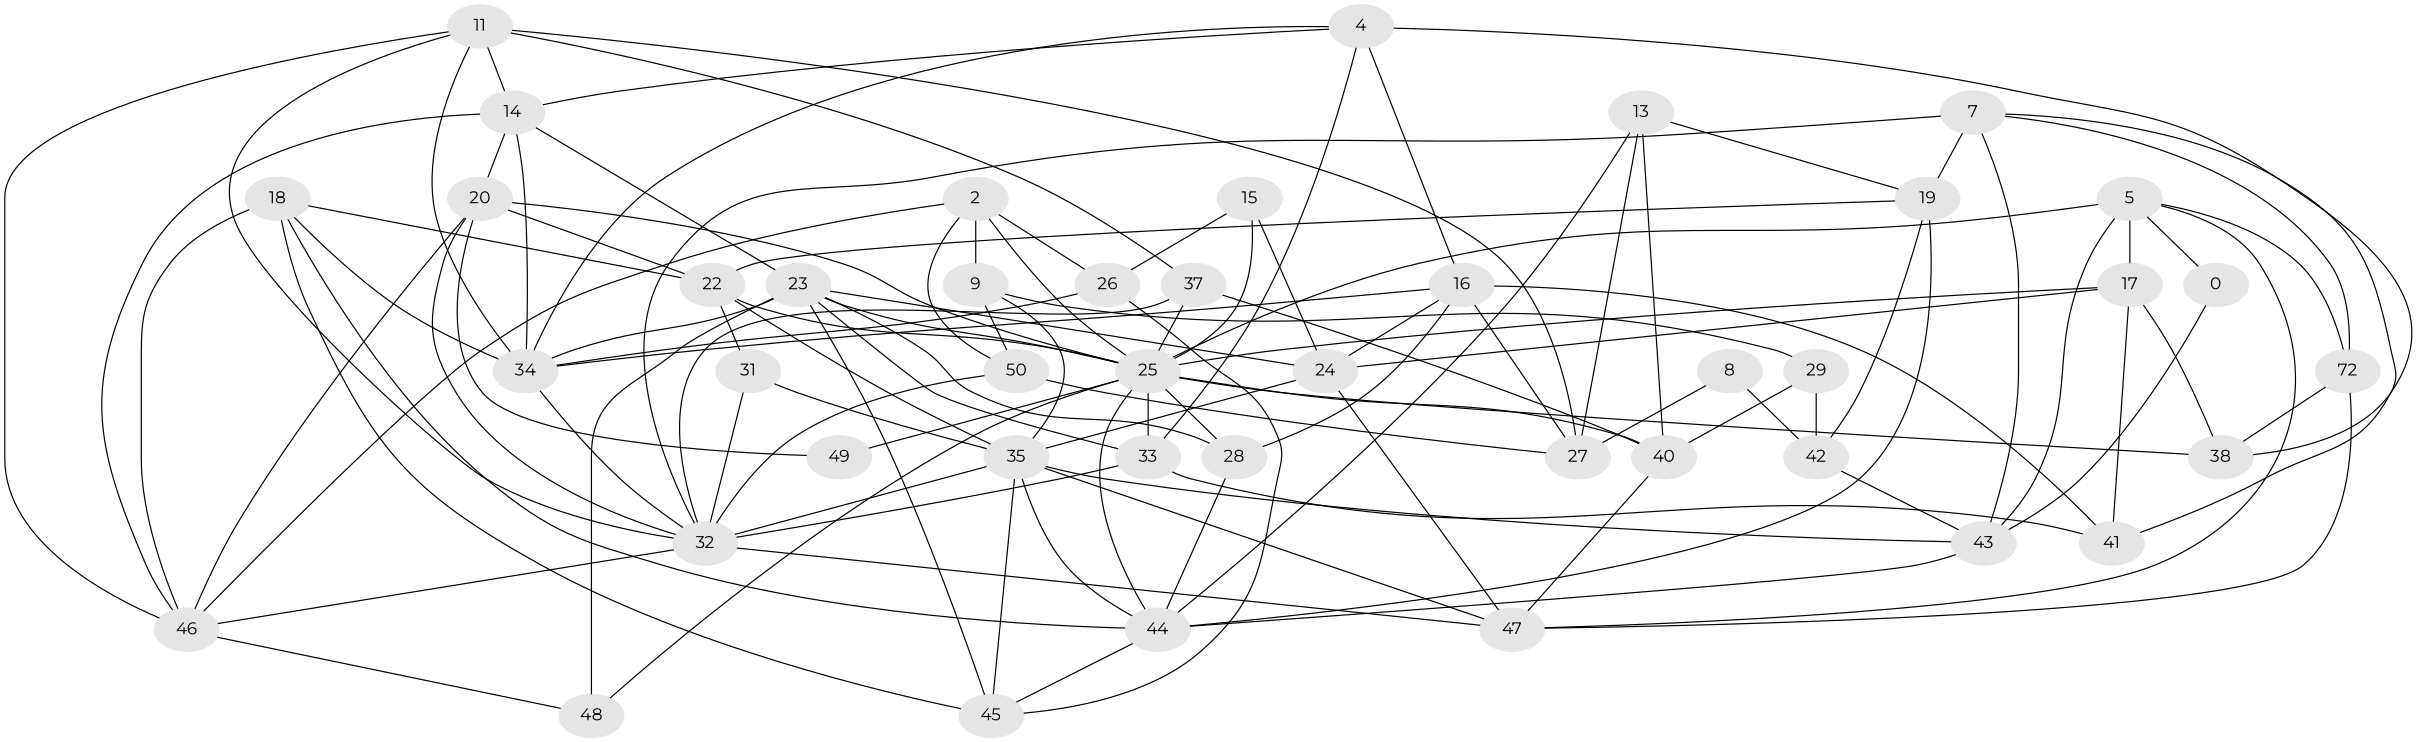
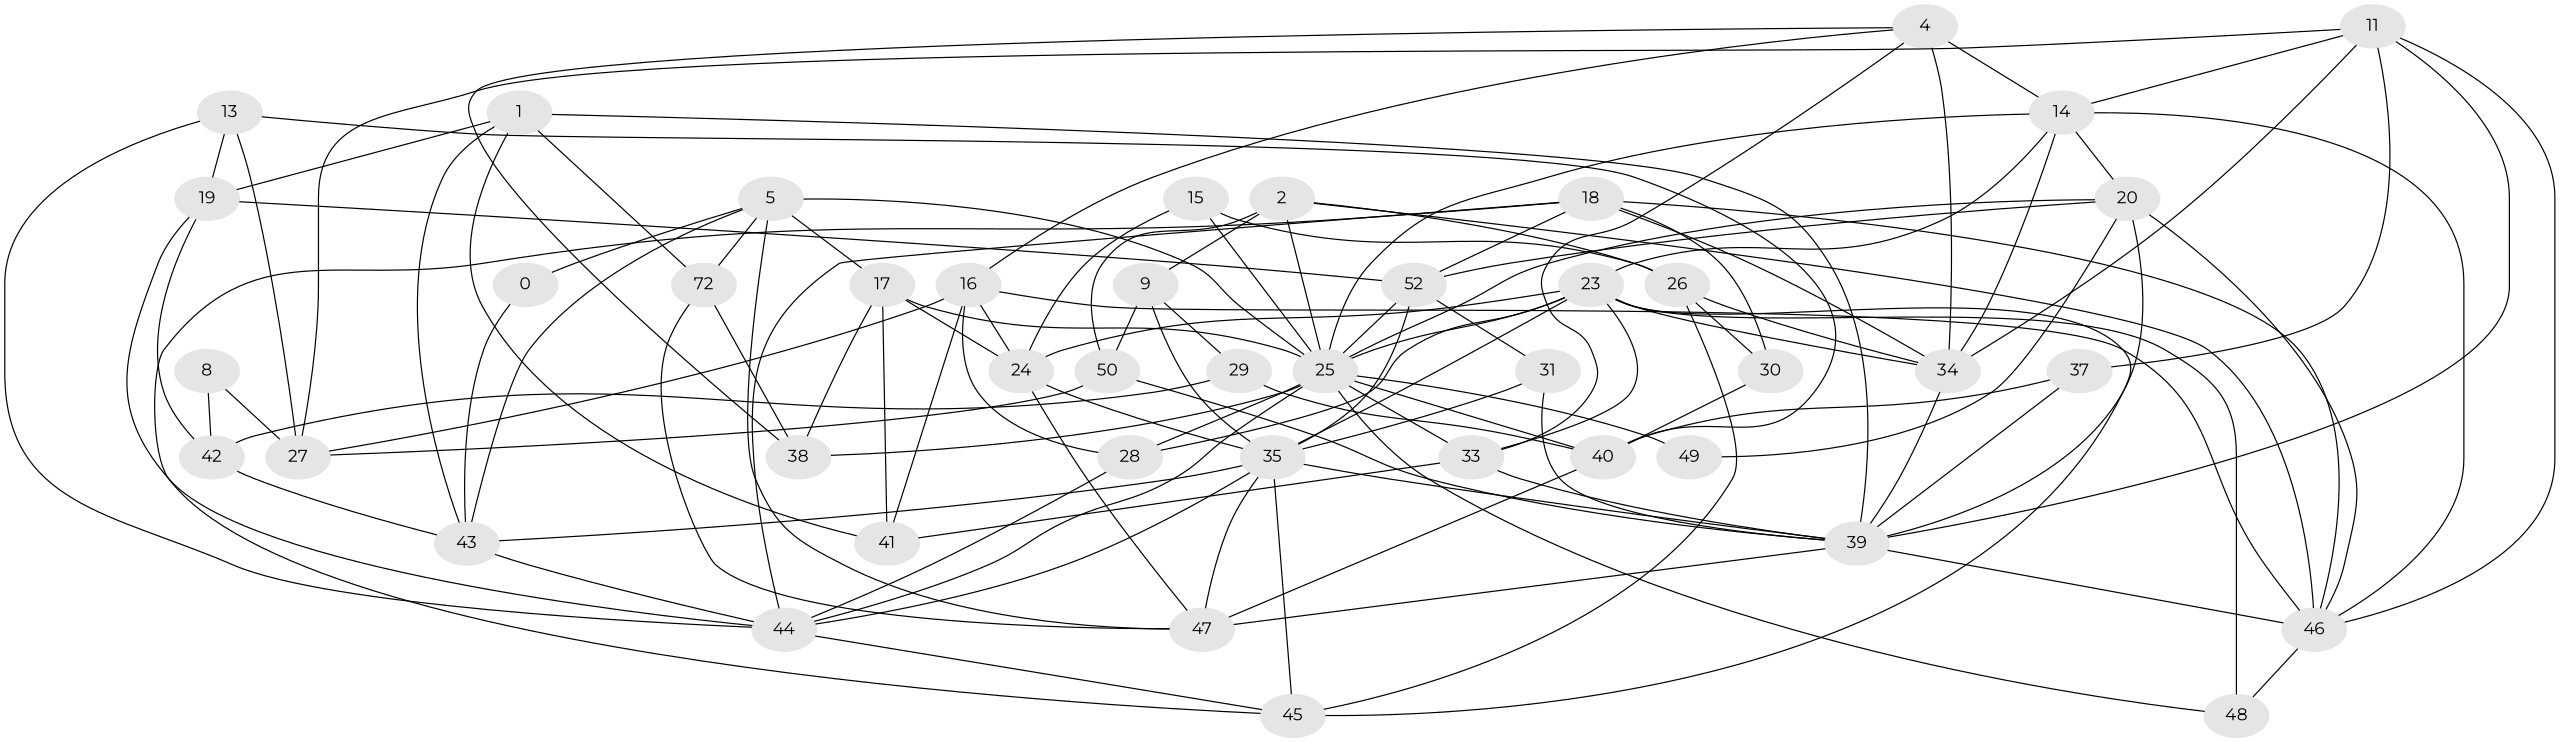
node "7": label "7" -> "1"
node "22": label "22" -> "52"
edge "16" -- "34": now "16" -- "46"
edge "37" -- "25": now "14" -- "25"
node "30": added
edge "23" -- "35": added
node "32": label "32" -> "39"
